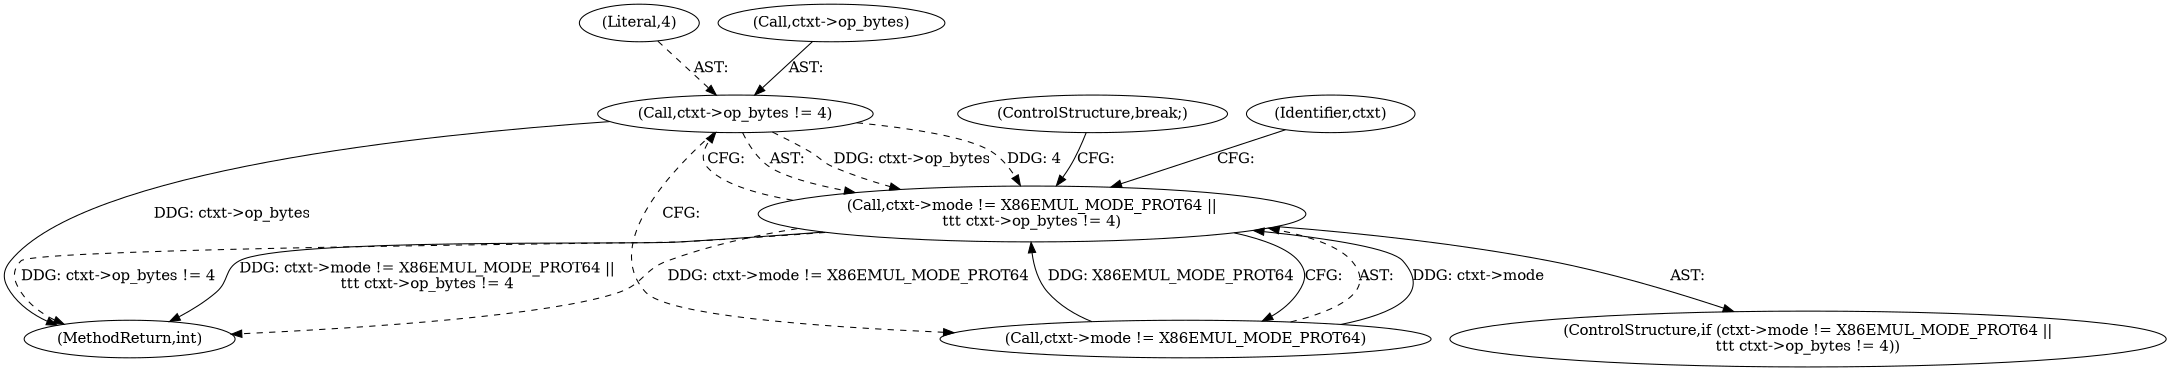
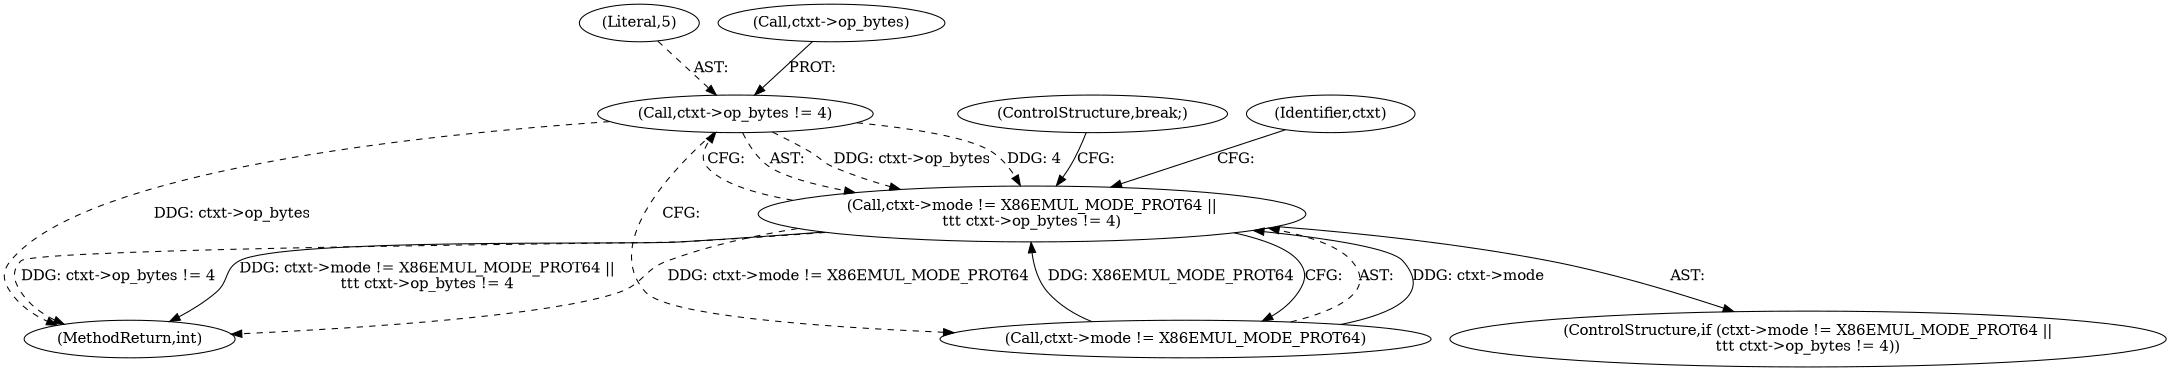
node "(Literal,4)": label "(Literal,4)" -> "(Literal,5)"
edge "(Call,ctxt->op_bytes)" -> "(Call,ctxt->op_bytes != 4)": label "AST: " -> "PROT: "
edge "(Call,ctxt->op_bytes != 4)" -> "(MethodReturn,int)": style solid -> dashed
